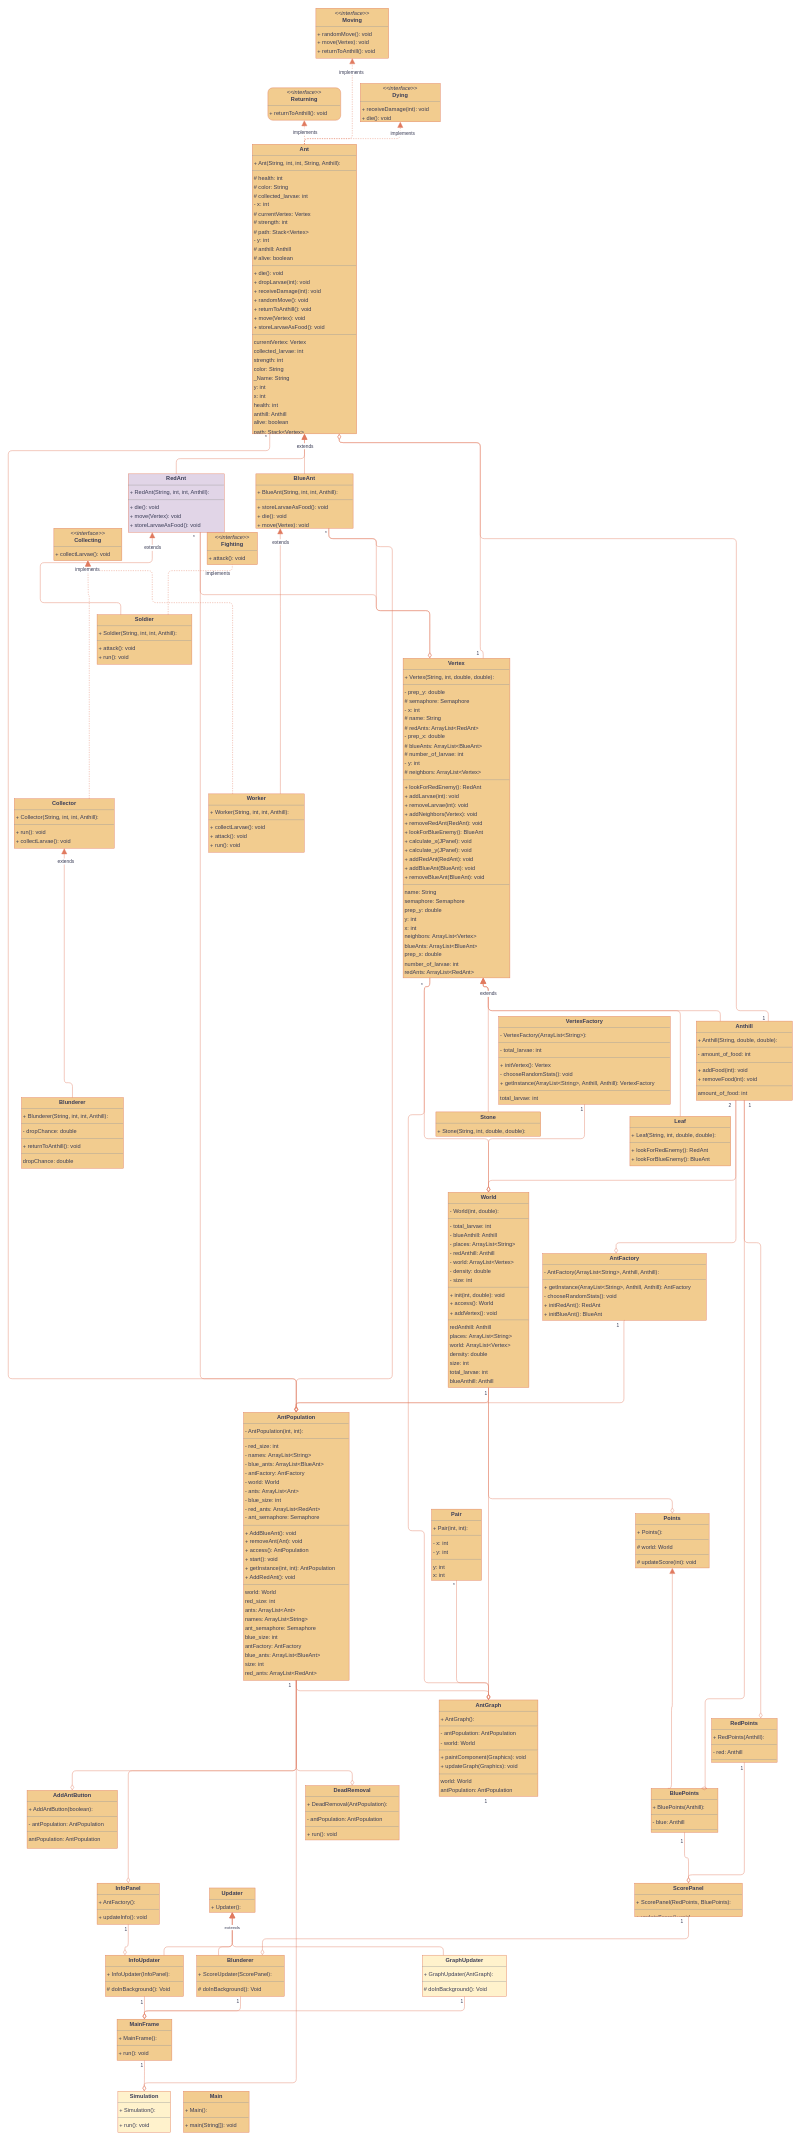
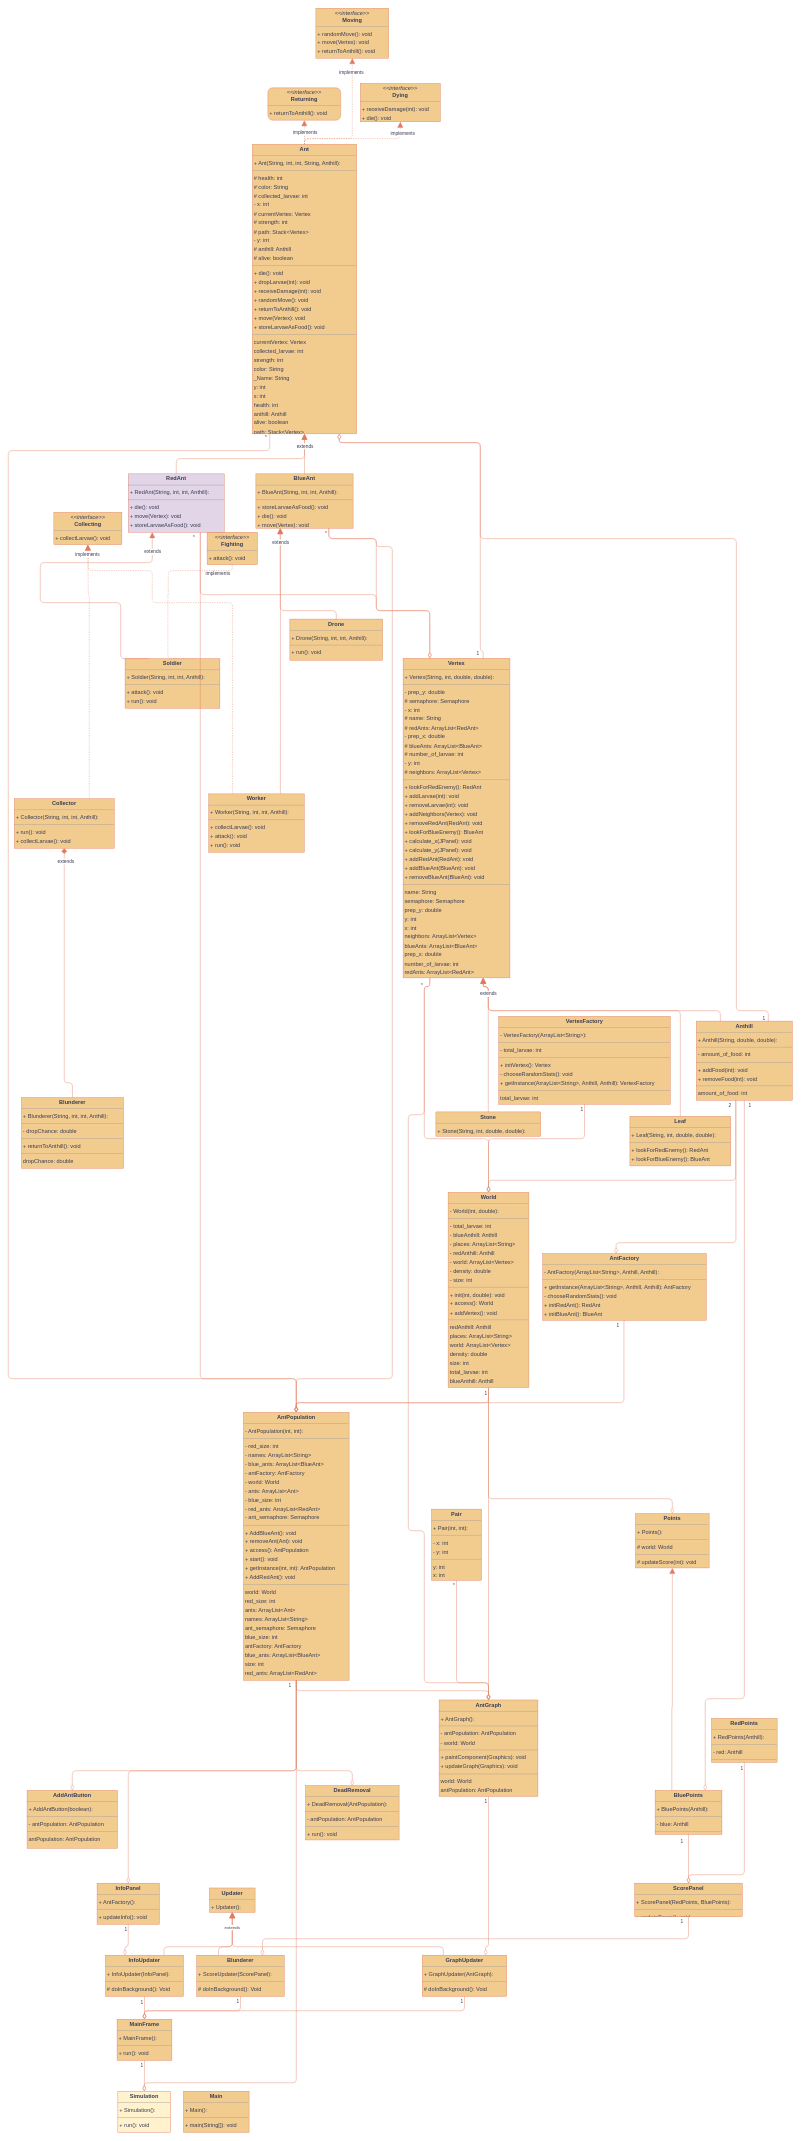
node "<<interface>> Collecting + collectLarvae(): void": moved (88, 544) -> (88, 528)
edge "Drone + Drone(String, int, int, Anthill): + run(): void" -> "BlueAnt + BlueAnt(String, int, int, Anthill): + storeLarvaeAsFood(): void + die(): void + move(Vertex): void": added
node "Soldier + Soldier(String, int, int, Anthill): + attack(): void + run(): void": moved (144, 639) -> (172, 683)
node "Drone + Drone(String, int, int, Anthill): + run(): void": added
edge "Blunderer + Blunderer(String, int, int, Anthill): - dropChance: double + returnToAnthill(): void dropChance: double" -> "Collector + Collector(String, int, int, Anthill): + run(): void + collectLarvae(): void": arrowhead block -> diamond
edge "Anthill + Anthill(String, double, double): - amount_of_food: int + addFood(int): void + removeFood(int): void amount_of_food: int" -- "RedPoints + RedPoints(Anthill): - red: Anthill red: Anthill": removed
node "BluePoints + BluePoints(Anthill): - blue: Anthill blue: Anthill": moved (684, 1810) -> (688, 1812)
edge "AntGraph + AntGraph(): - antPopulation: AntPopulation - world: World + paintComponent(Graphics): void + updateGraph(Graphics): void world: World antPopulation: AntPopulation" -- "GraphUpdater + GraphUpdater(AntGraph): # doInBackground(): Void": added
node "GraphUpdater + GraphUpdater(AntGraph): # doInBackground(): Void": fillcolor #fff2cc -> #f2cc8f
